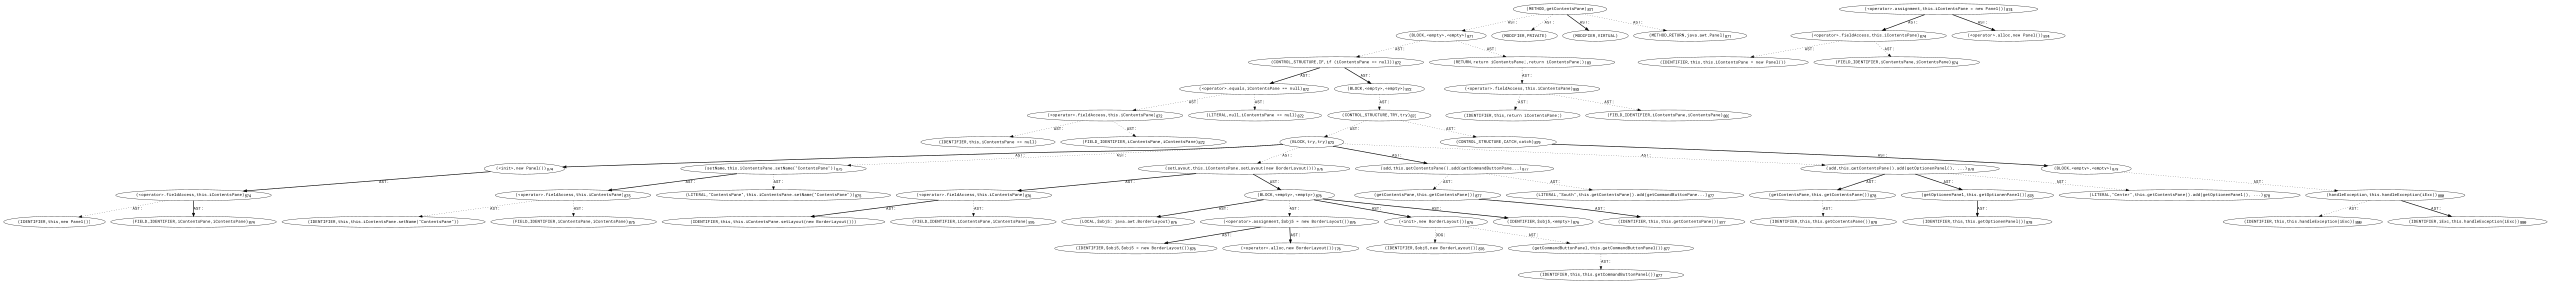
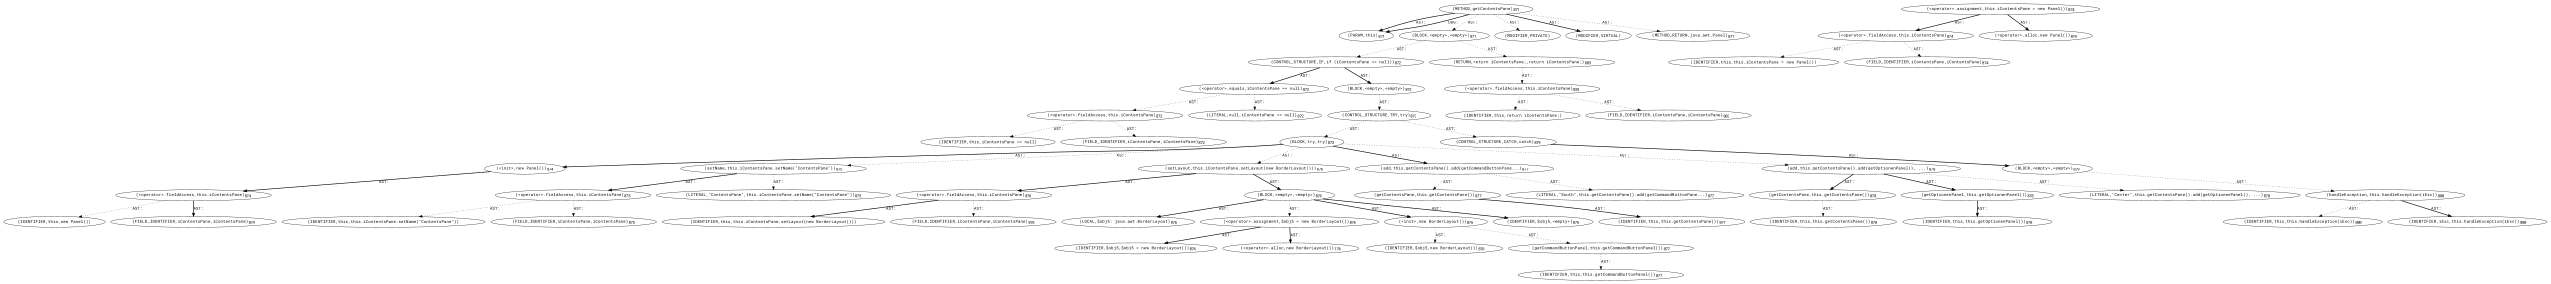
node "(PARAM,this)": added
node "(RETURN,return iContentsPane;,return iContentsPane;)": text "183" -> "883"
edge "(<init>,new BorderLayout())" -> "(IDENTIFIER,$obj5,new BorderLayout())": label "DDG: " -> "AST: "
